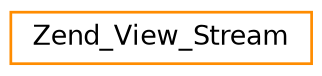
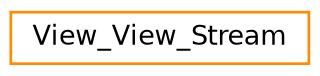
node "Zend_View_Stream": label "Zend_View_Stream" -> "View_View_Stream"
